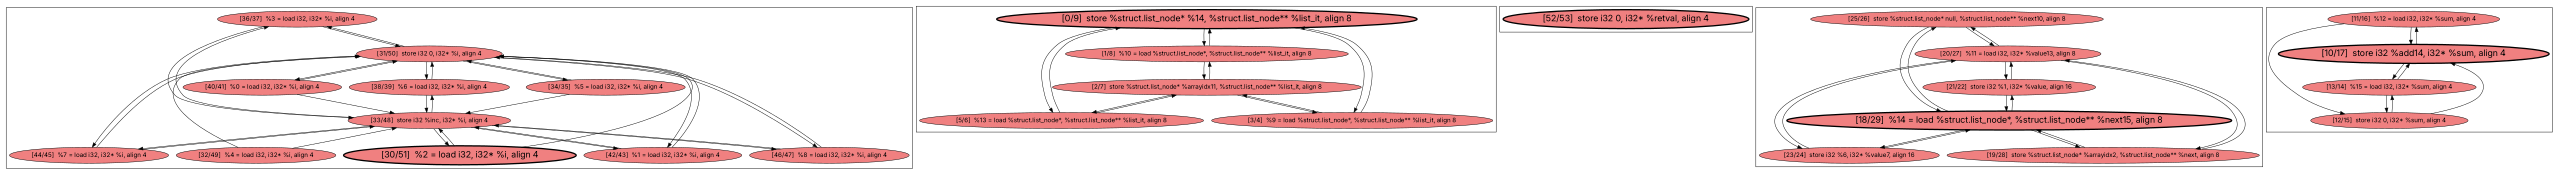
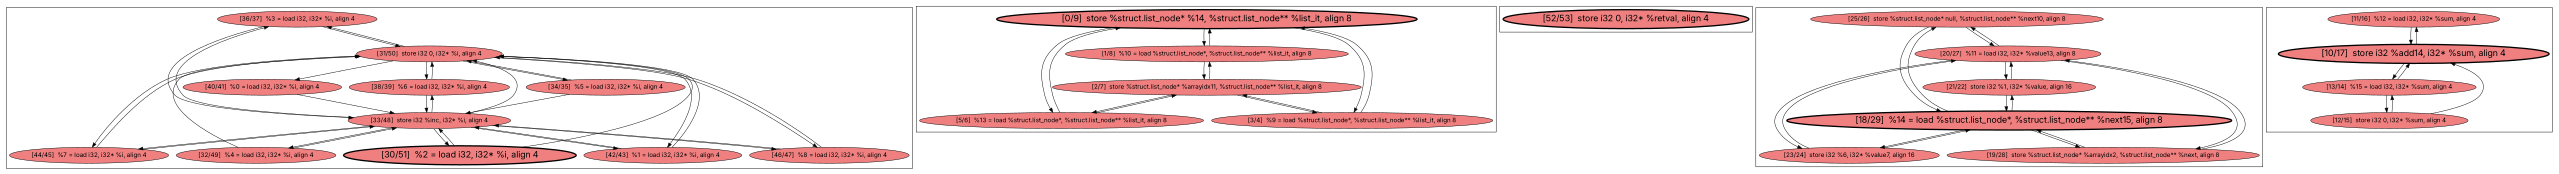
edge "[11/16]  %12 = load i32, i32* %sum, align 4" -> "[12/15]  store i32 0, i32* %sum, align 4": removed
edge "[40/41]  %0 = load i32, i32* %i, align 4" -> "[31/50]  store i32 0, i32* %i, align 4": now "[33/48]  store i32 %inc, i32* %i, align 4" -> "[31/50]  store i32 0, i32* %i, align 4"
edge "[33/48]  store i32 %inc, i32* %i, align 4" -> "[32/49]  %4 = load i32, i32* %i, align 4": added
